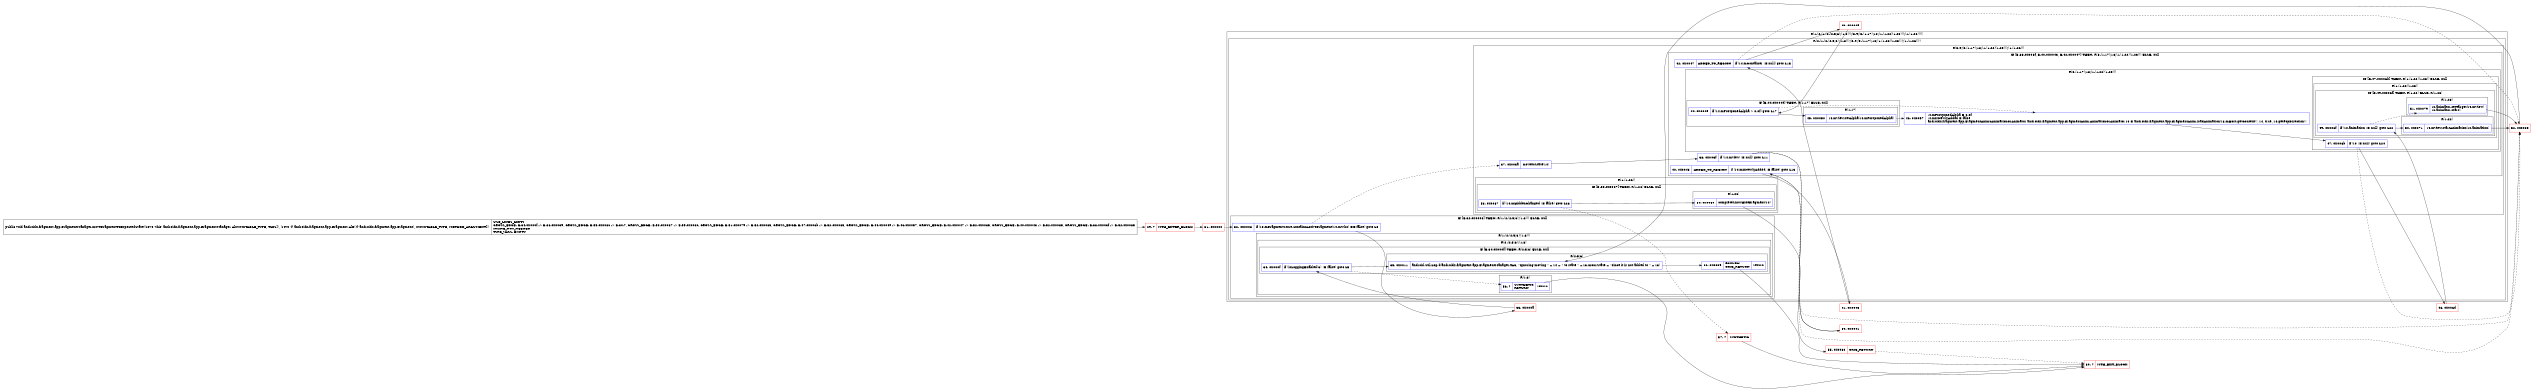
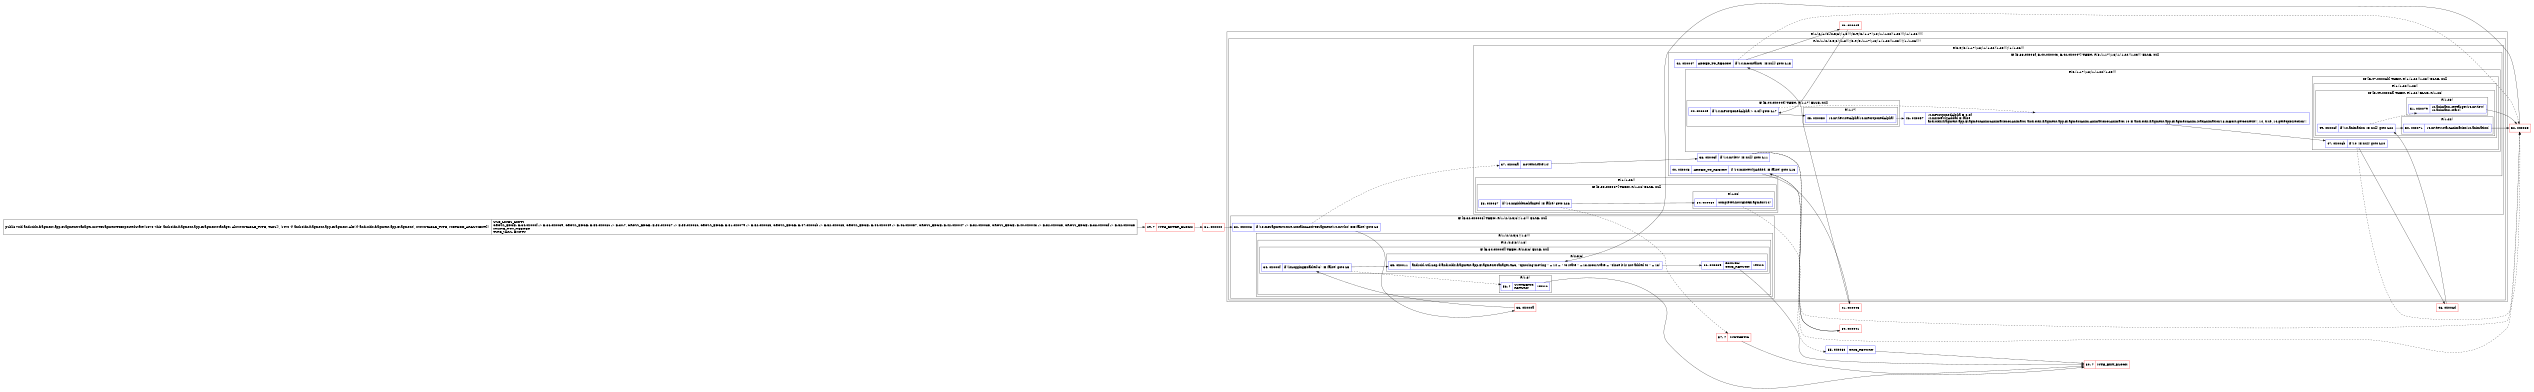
edge "54: 0x0089" -> "55: 0x008c": style solid -> dashed
node "55: 0x008c": color red -> blue
edge "55: 0x008c" -> "30: ?": style dashed -> solid
